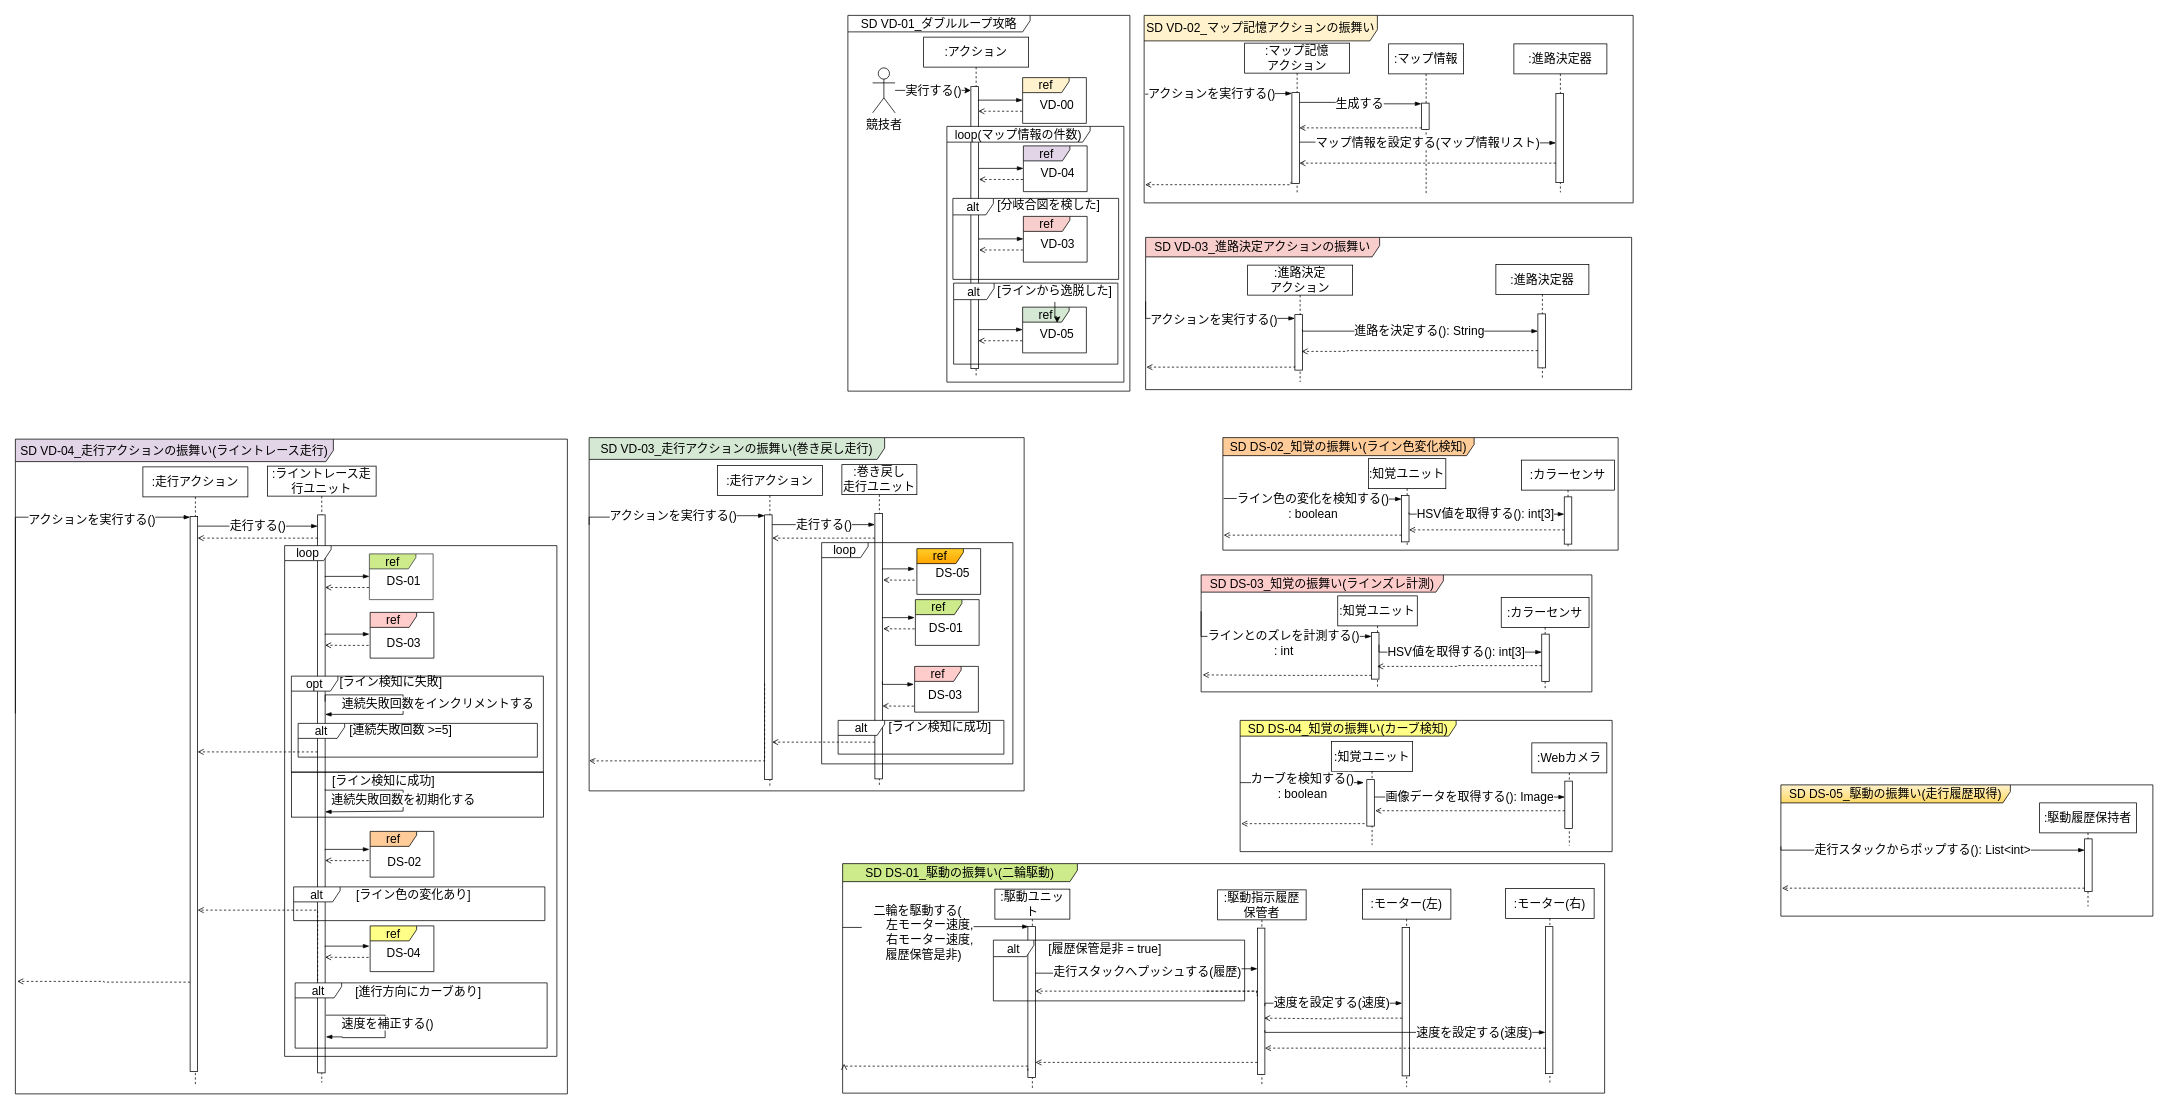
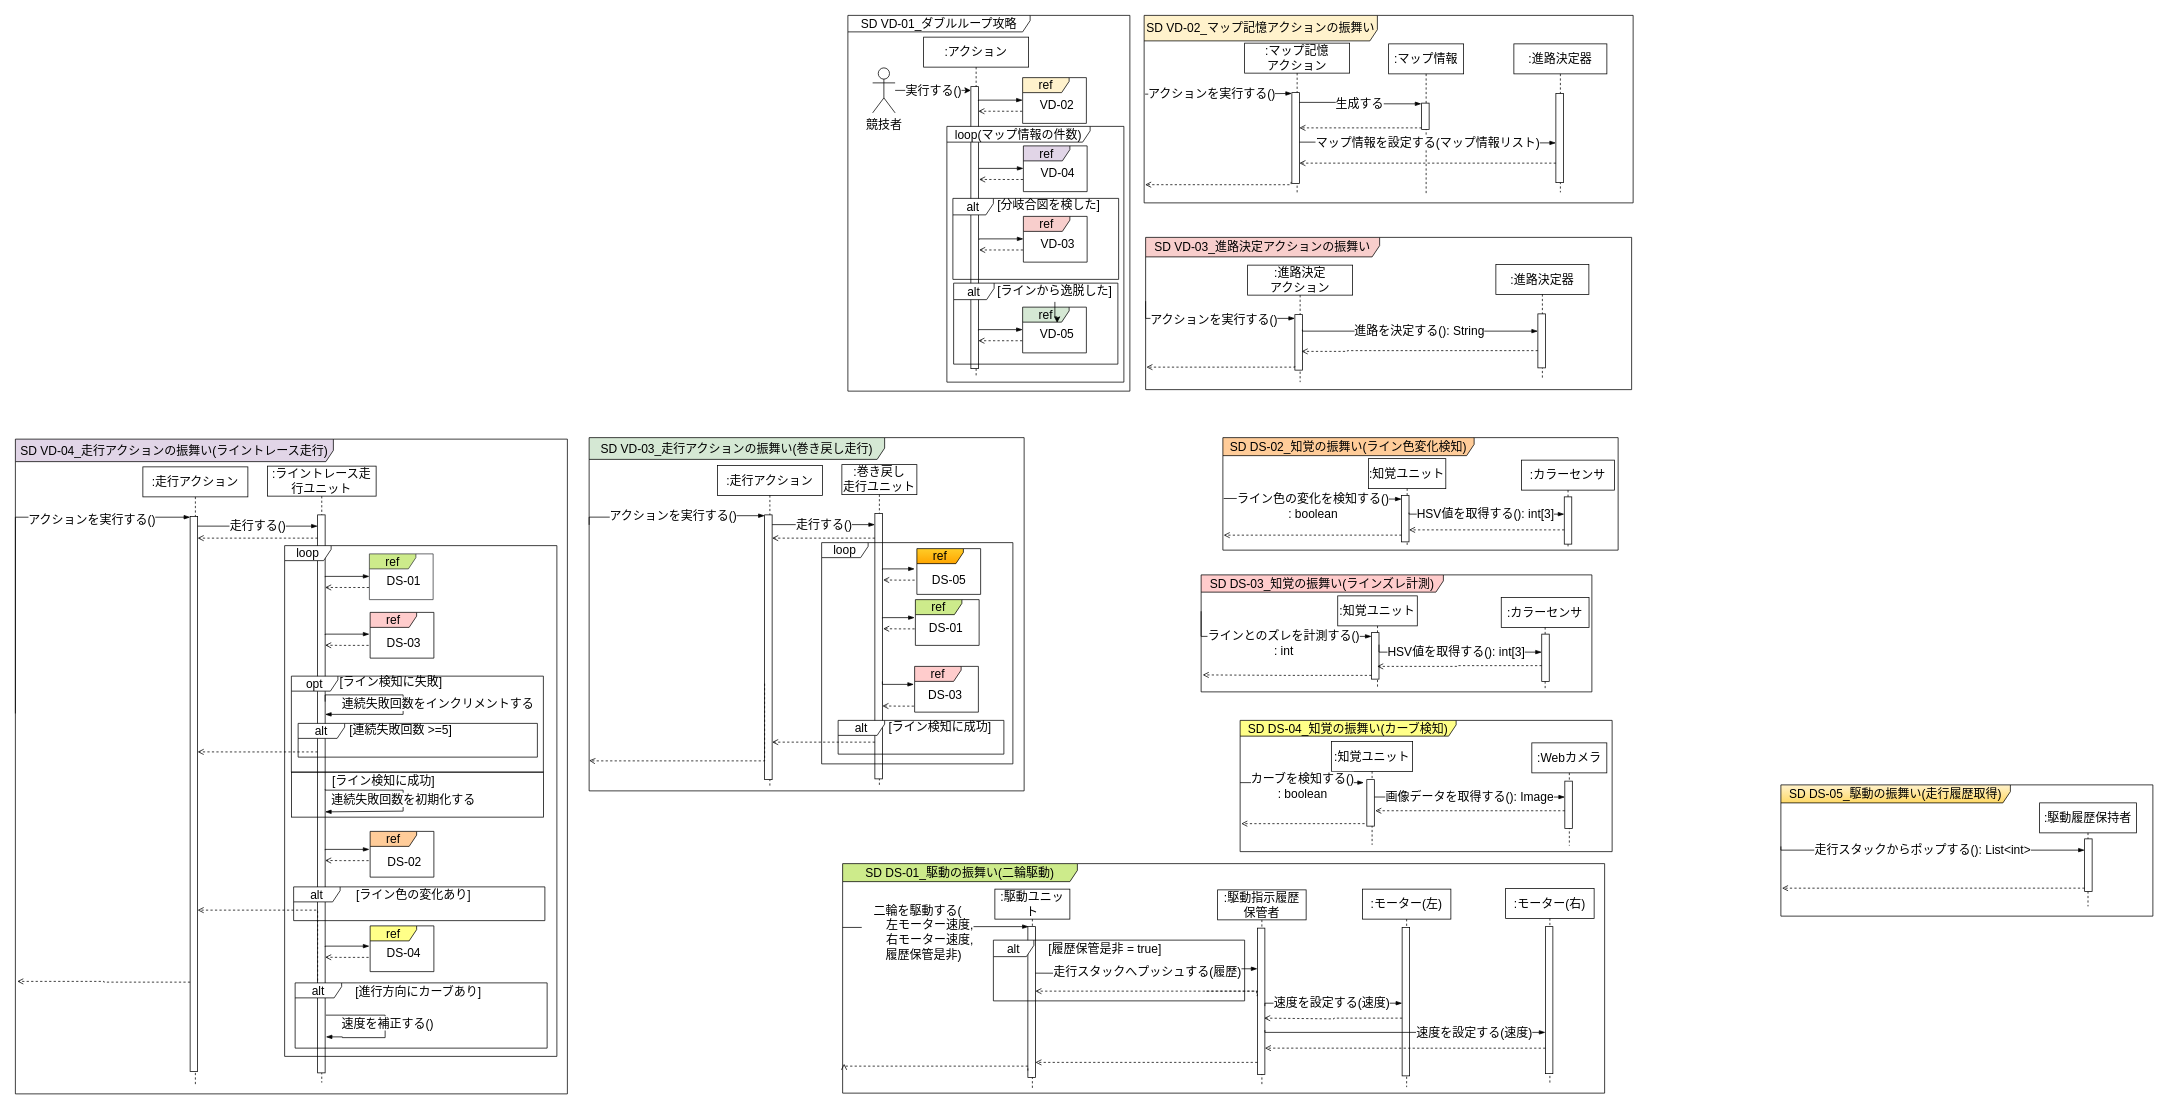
node "VD-00": label "VD-00" -> "VD-02"
node "DS-05": moved (953, 573) -> (949, 580)
